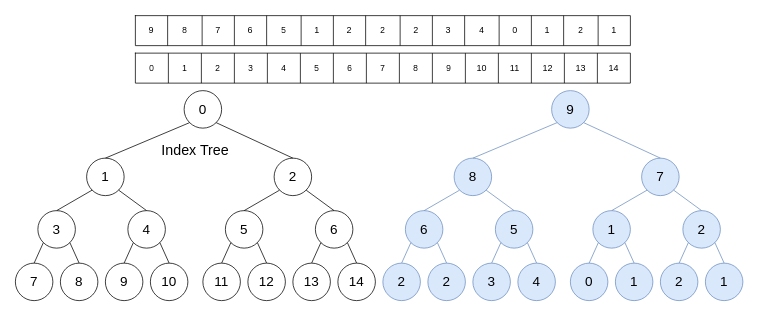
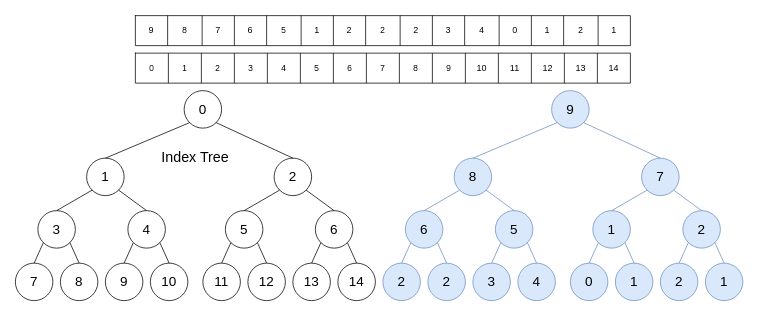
node "Index Tree": moved (195, 150) -> (195, 158)
